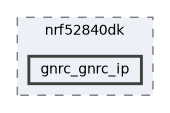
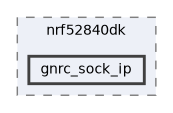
node "gnrc_gnrc_ip": label "gnrc_gnrc_ip" -> "gnrc_sock_ip"
